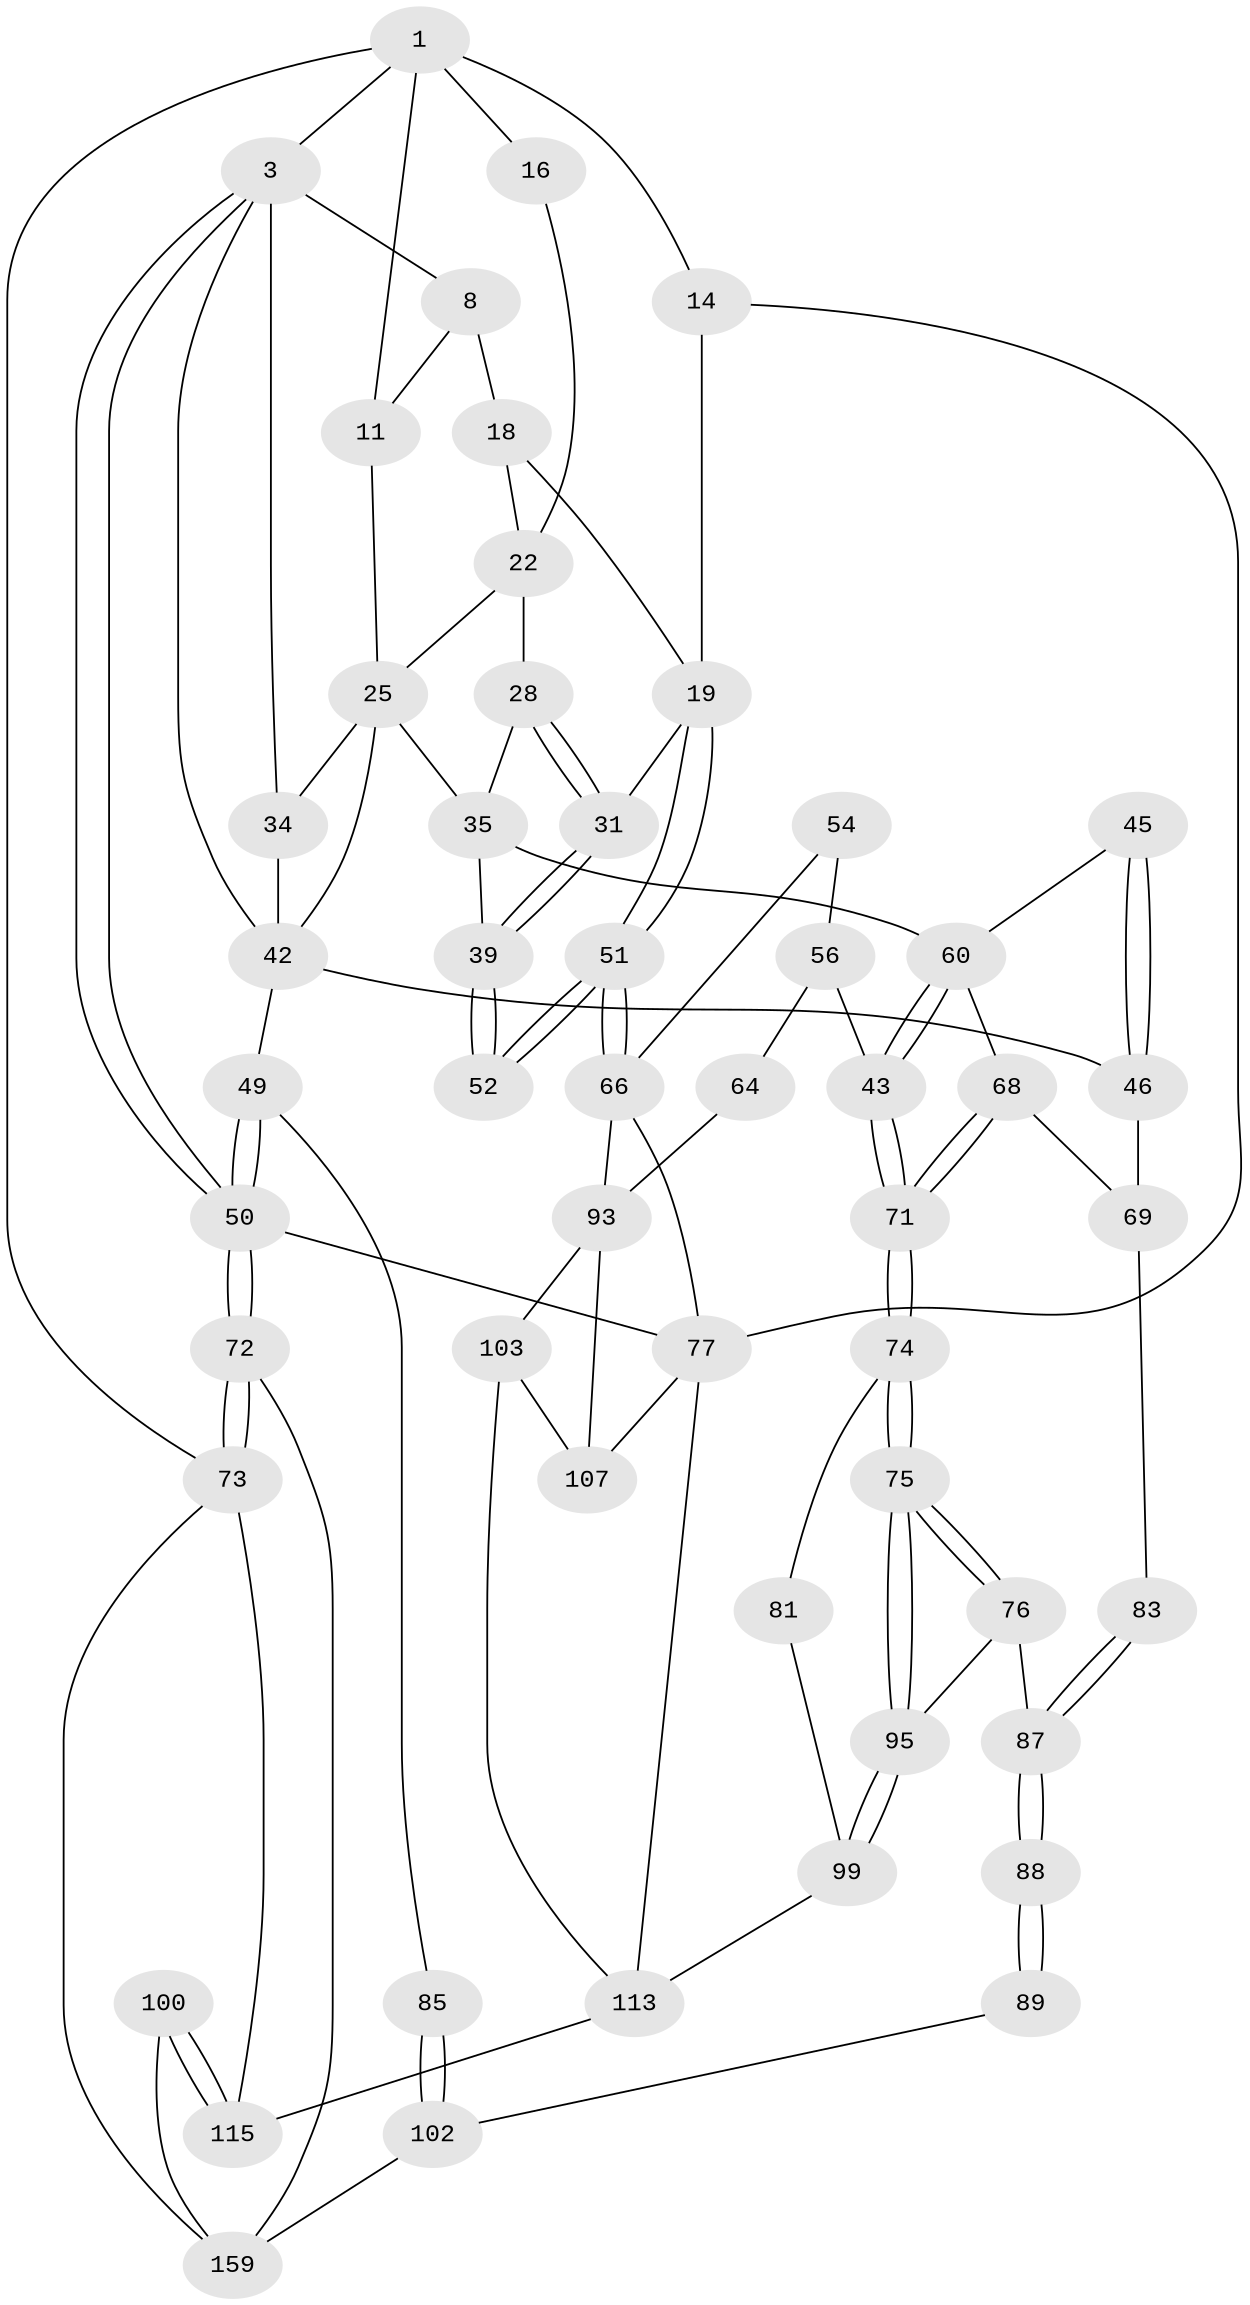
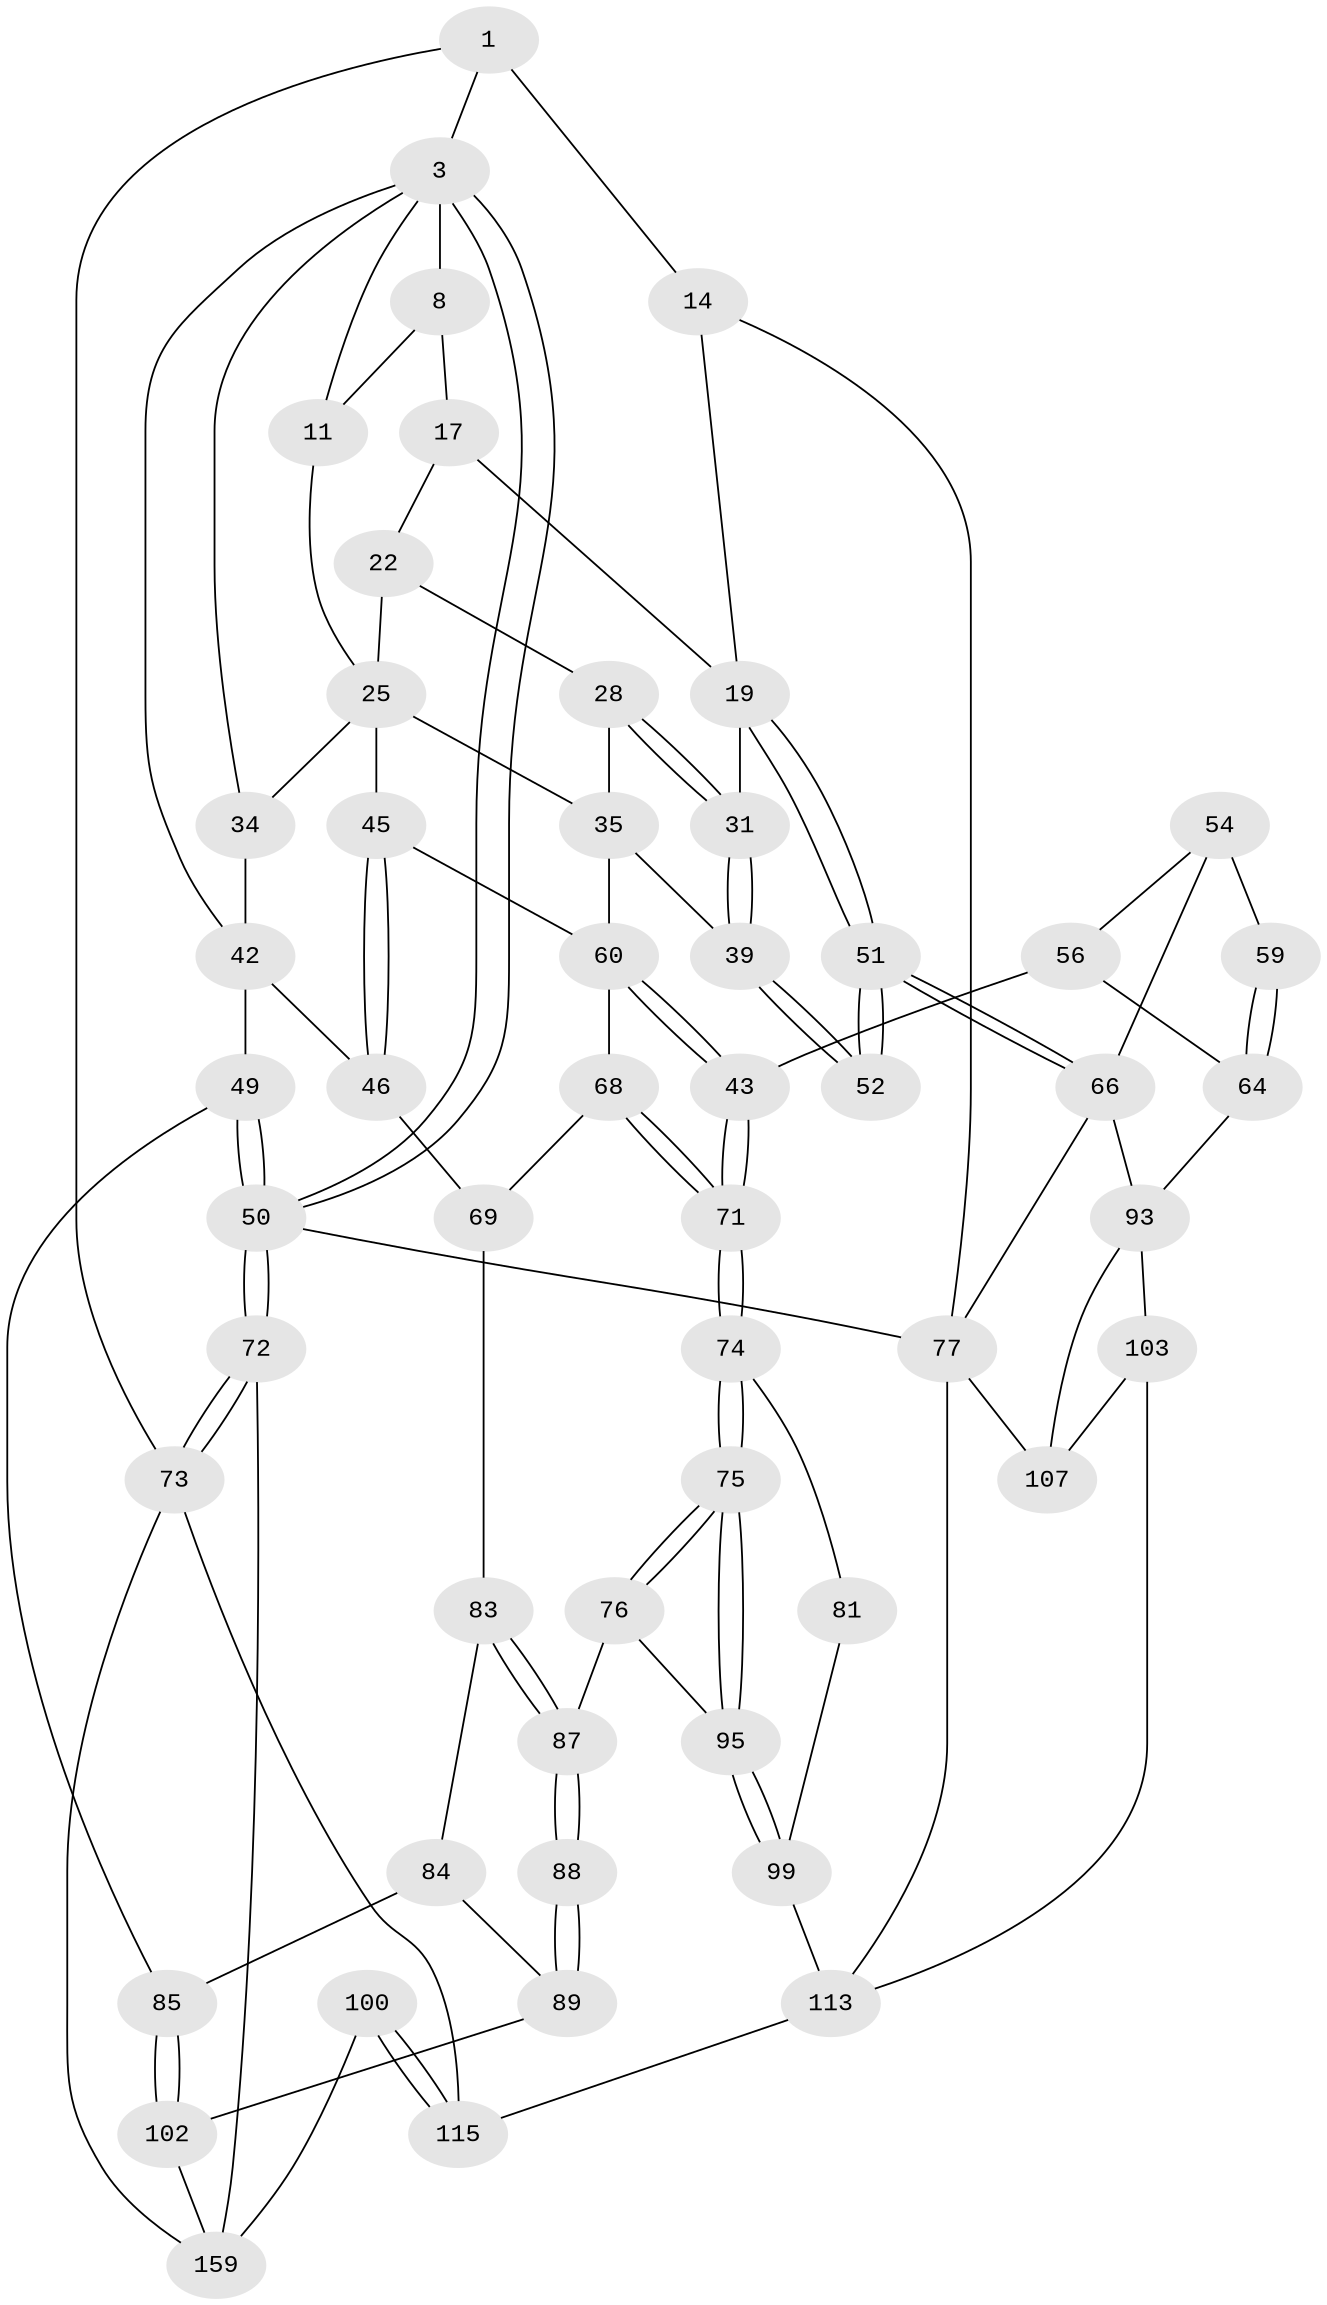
node "16": removed
edge "1" -- "11": now "3" -- "11"
node "18": label "18" -> "17"
edge "25" -- "42": now "25" -- "45"
node "59": added
node "84": added
